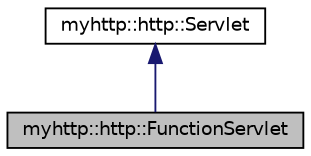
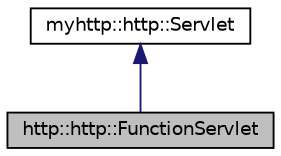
node "myhttp::http::FunctionServlet": label "myhttp::http::FunctionServlet" -> "http::http::FunctionServlet"
